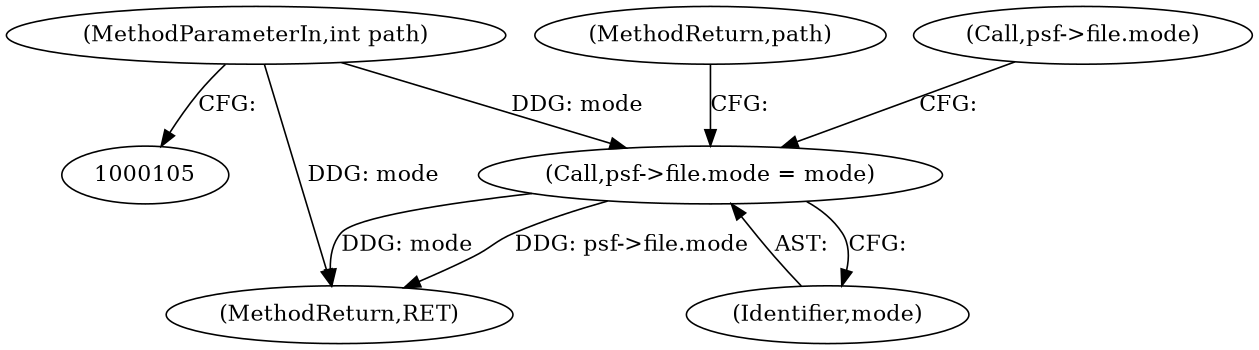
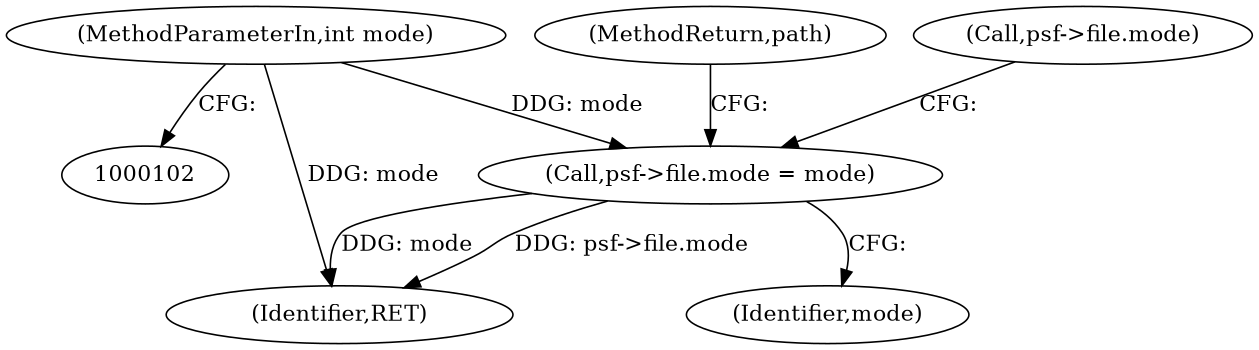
node "(MethodParameterIn,int path)": label "(MethodParameterIn,int path)" -> "(MethodParameterIn,int mode)"
node "1000105": label "1000105" -> "1000102"
edge "(Identifier,mode)" -> "(Call,psf->file.mode = mode)": removed, label "AST:"
node "(MethodReturn,RET)": label "(MethodReturn,RET)" -> "(Identifier,RET)"
